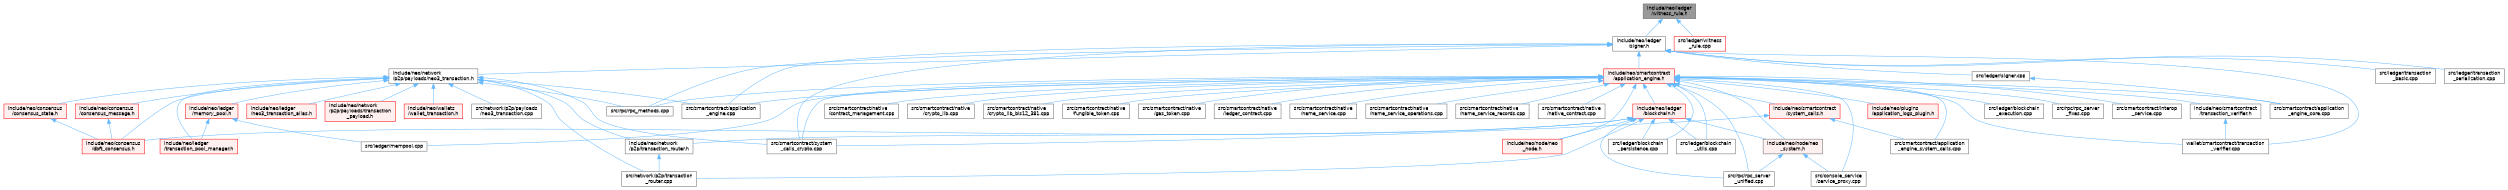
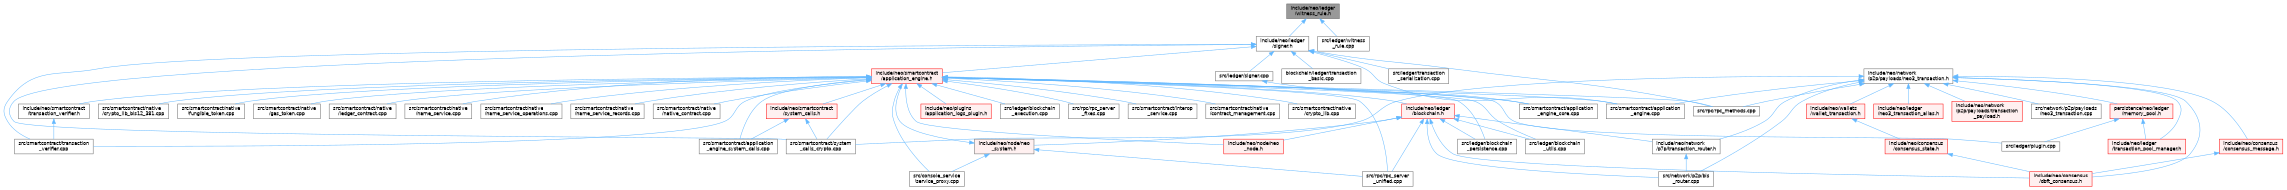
node "src/ledger/witness _rule.cpp": color red -> grey40
edge "include/neo/network /p2p/payloads/neo3_transaction.h" -> "include/neo/ledger /signer.h": removed
node "src/ledger/transaction _basic.cpp": label "src/ledger/transaction _basic.cpp" -> "blockchain/ledger/transaction _basic.cpp"
edge "include/neo/consensus /consensus_state.h" -> "include/neo/network /p2p/payloads/neo3_transaction.h": now "include/neo/consensus /consensus_state.h" -> "include/neo/wallets /wallet_transaction.h"
edge "include/neo/node/neo _system.h" -> "include/neo/smartcontract /application_engine.h": reversed
node "include/neo/ledger /memory_pool.h": label "include/neo/ledger /memory_pool.h" -> "persistence/neo/ledger /memory_pool.h"
node "src/ledger/mempool.cpp": label "src/ledger/mempool.cpp" -> "src/ledger/plugin.cpp"
node "include/neo/network /p2p/transaction_router.h": label "include/neo/network /p2p/transaction_router.h" -> "include/neo/network /p7p/transaction_router.h"
node "wallet/smartcontract/transaction _verifier.cpp": label "wallet/smartcontract/transaction _verifier.cpp" -> "src/smartcontract/transaction _verifier.cpp"
node "src/network/p2p/transaction _router.cpp": label "src/network/p2p/transaction _router.cpp" -> "src/network/p2p/bls _router.cpp"
